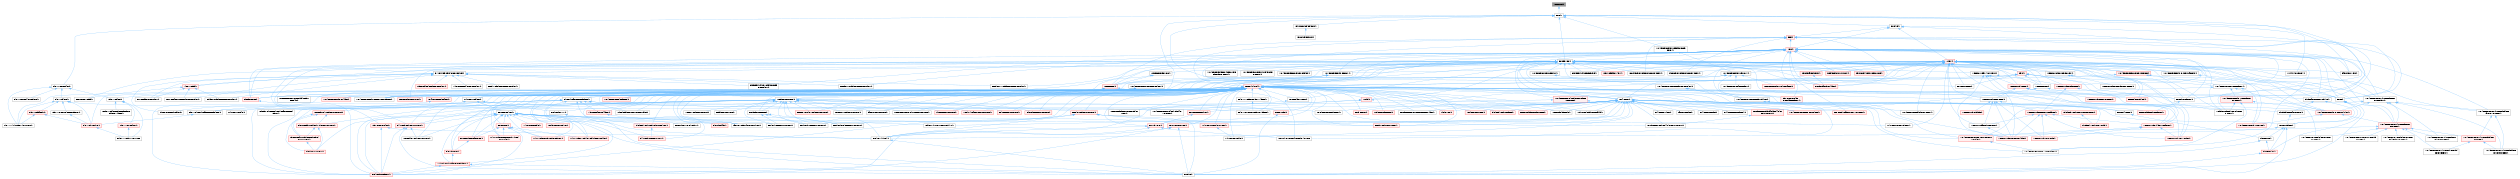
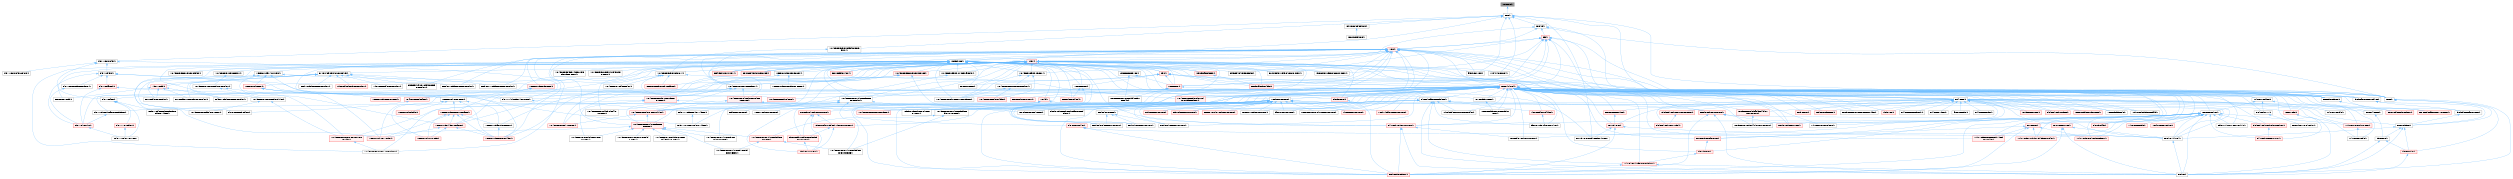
node "PlayerController OverrideRegistry.h": label "PlayerController OverrideRegistry.h" -> "MovieSceneSectionChannel OverrideRegistry.h"
edge "SRigVMNodePreviewWidget.h" -> "RigVMMinimalEnvironment.h": added
